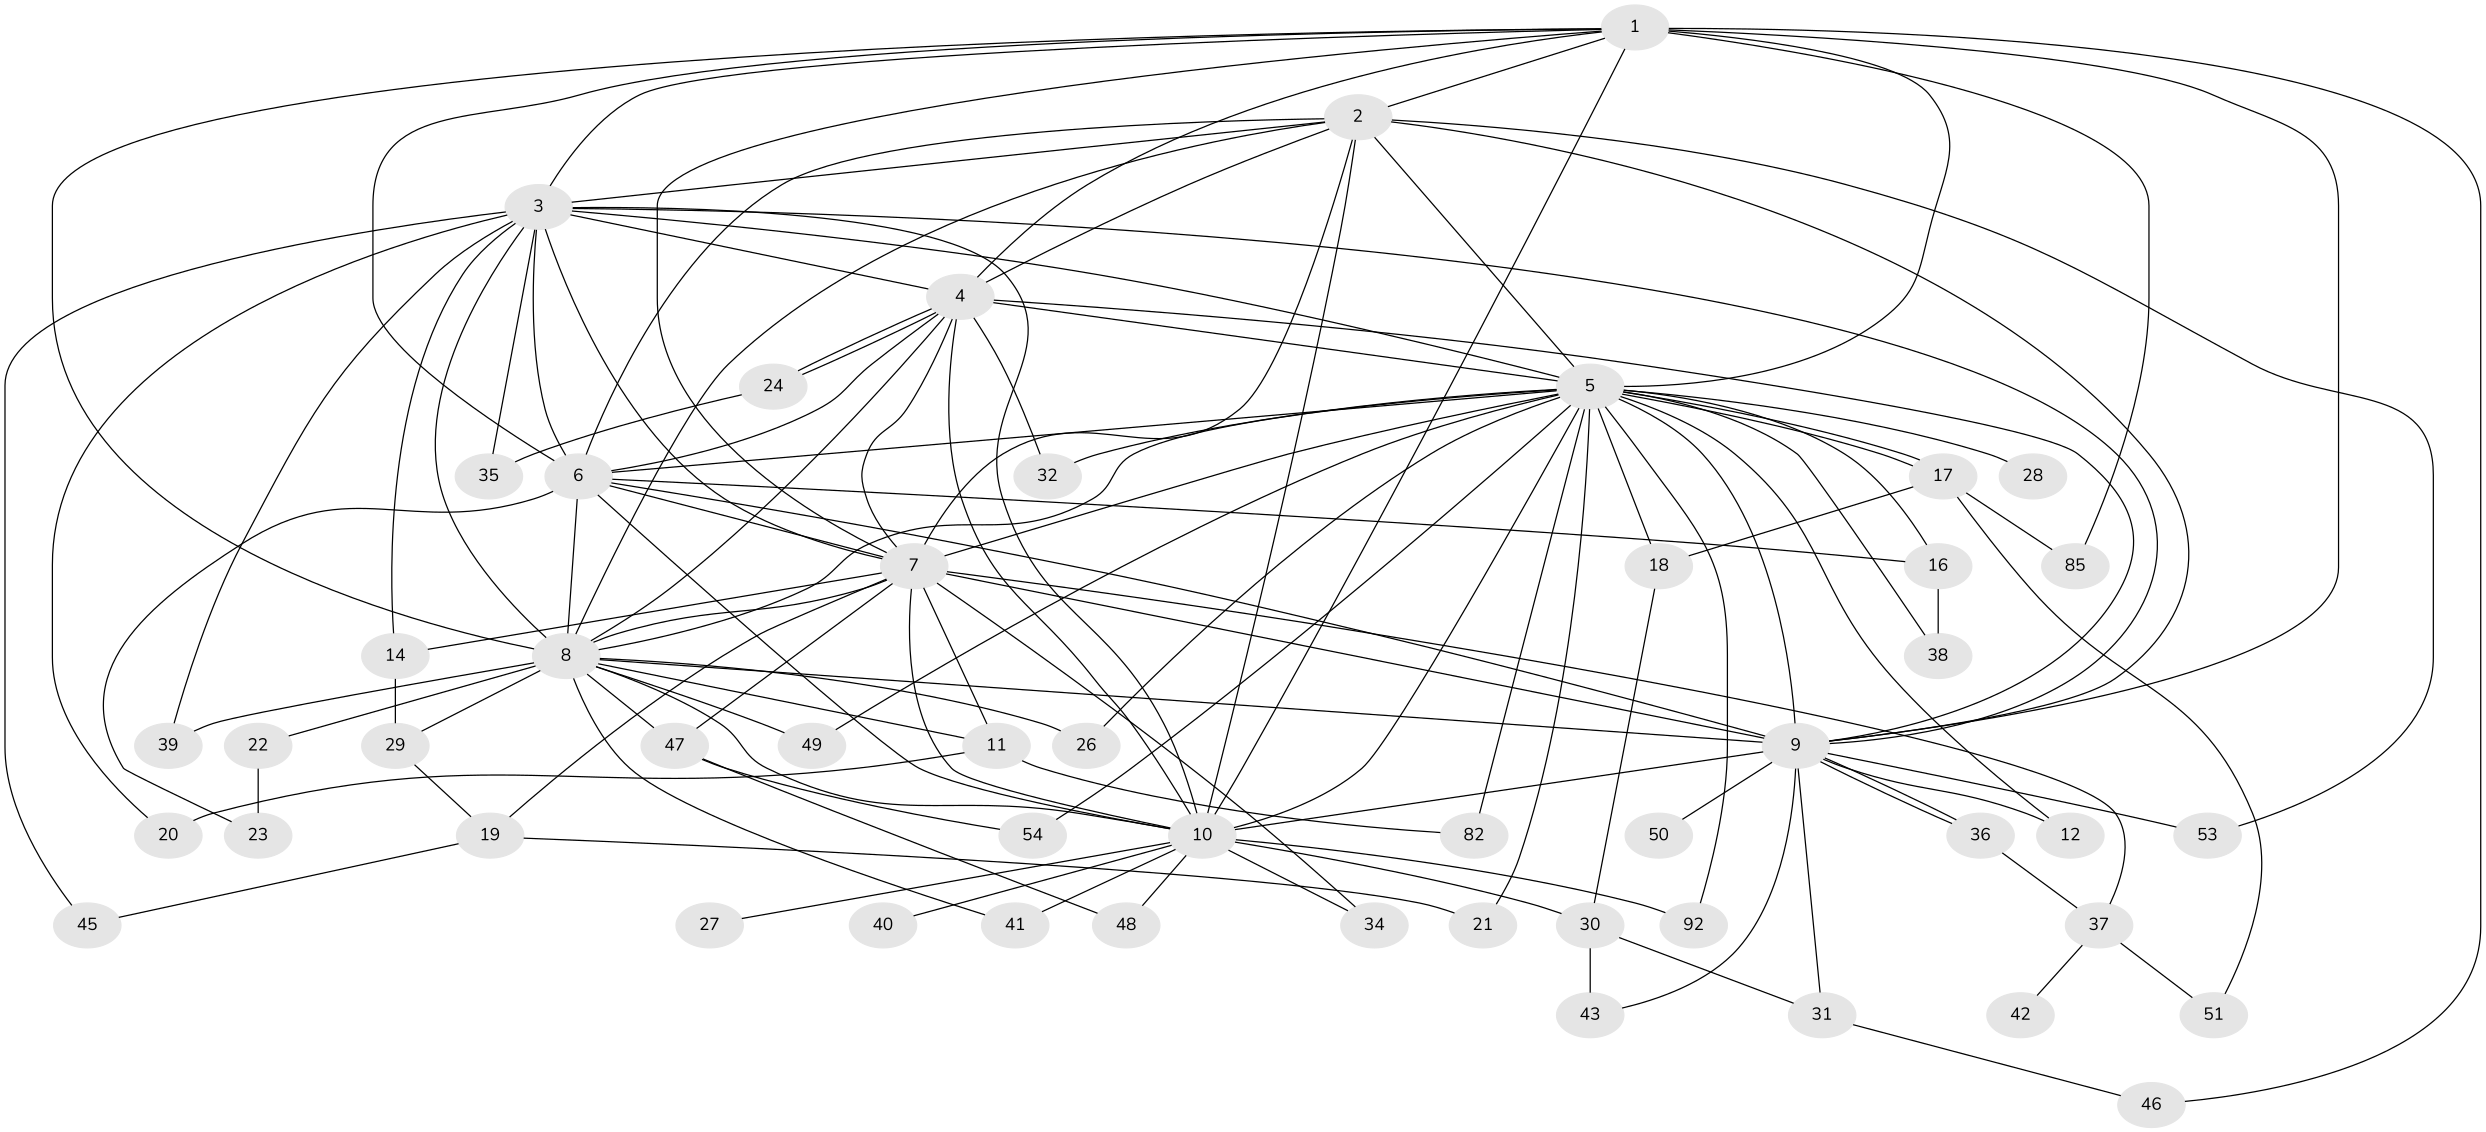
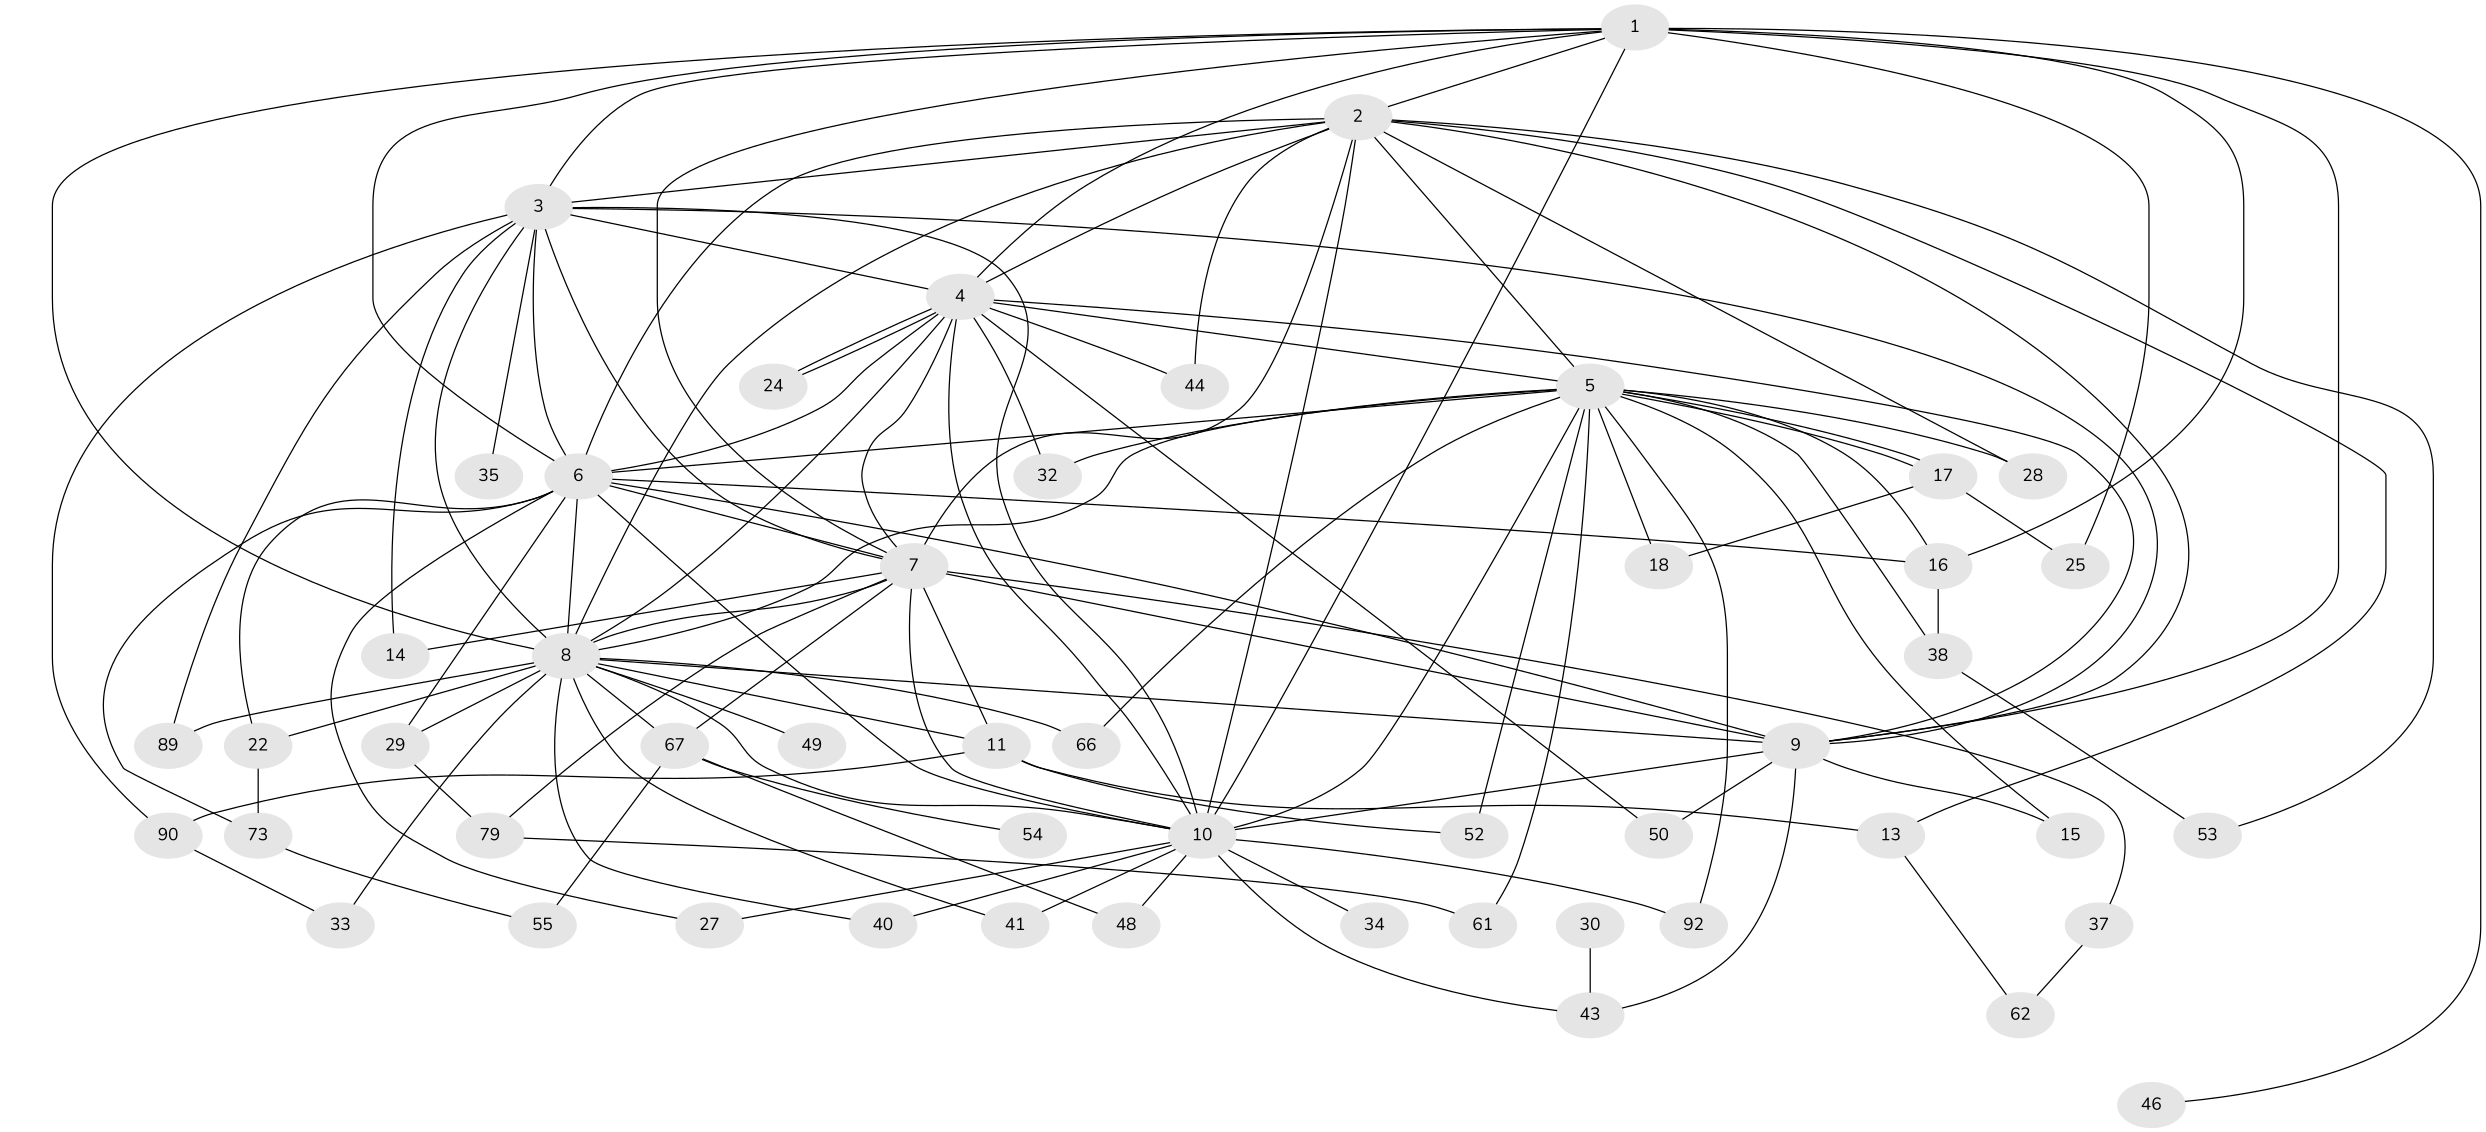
edge "1" -- "5": now "1" -- "16"
edge "3" -- "5": removed
edge "2" -- "28": added
node "44": added
edge "24" -- "35": removed
edge "5" -- "7": removed
edge "5" -- "9": removed
edge "6" -- "22": added
edge "5" -- "49": removed
edge "4" -- "50": added
node "85": label "85" -> "25"
edge "5" -- "54": removed
edge "14" -- "29": now "6" -- "29"
edge "7" -- "34": removed
node "39": label "39" -> "89"
node "47": label "47" -> "67"
node "26": label "26" -> "66"
edge "18" -- "30": removed
edge "6" -- "27": added
edge "9" -- "53": now "38" -- "53"
node "20": label "20" -> "90"
node "23": label "23" -> "73"
node "19": label "19" -> "79"
node "82": label "82" -> "52"
node "13": added
node "36": removed
node "12": label "12" -> "15"
edge "10" -- "30": now "10" -- "43"
edge "8" -- "40": added
node "45": removed
node "33": added
node "55": added
node "21": label "21" -> "61"
node "31": removed
node "42": label "42" -> "62"
node "51": removed
